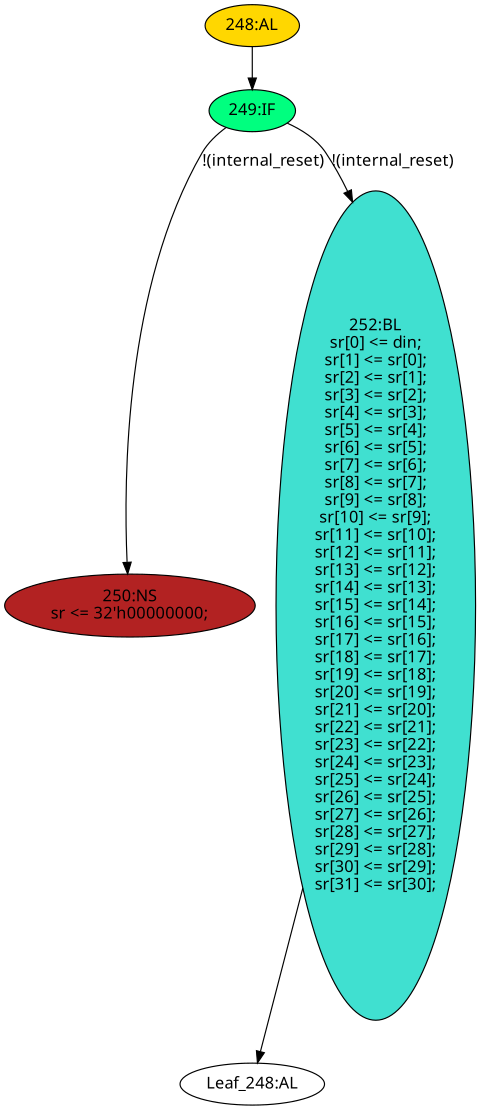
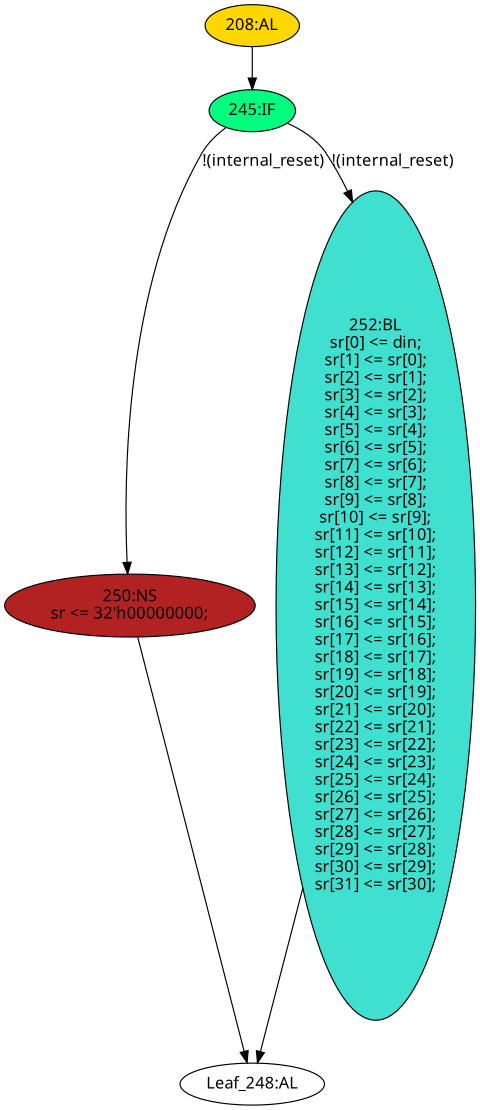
node "248:AL": label "248:AL" -> "208:AL"
node "249:IF": label "249:IF" -> "245:IF"
edge "250:NS sr <= 32'h00000000;" -> "Leaf_248:AL": added
